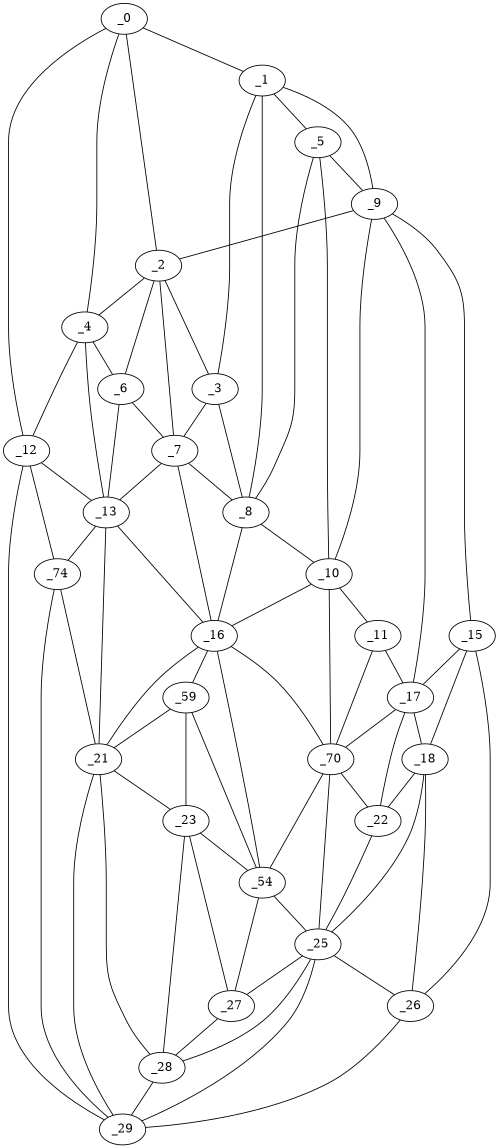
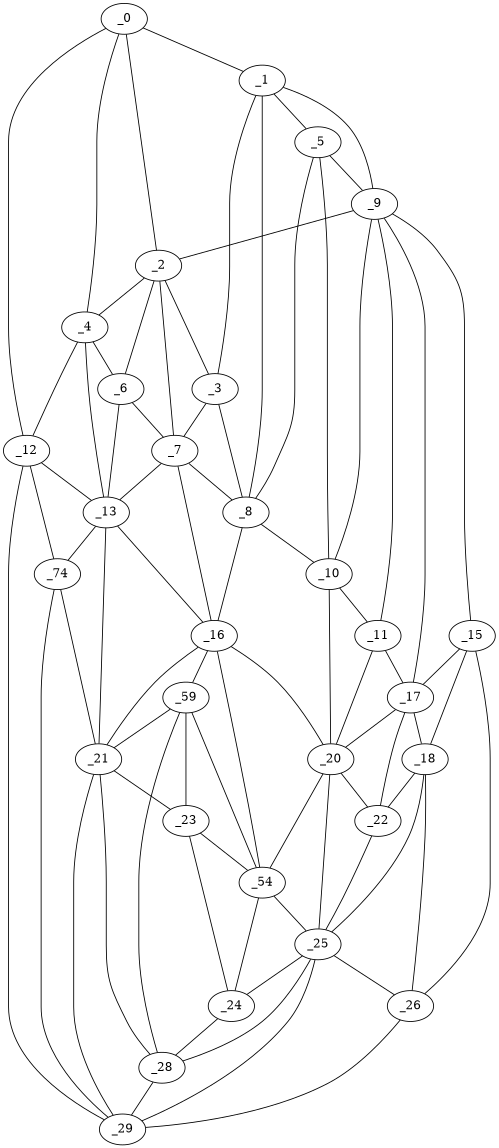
edge "_9" -- "_11": added
edge "_10" -- "_16": removed
node "_70": label "_70" -> "_20"
edge "_23" -- "_28": now "_59" -- "_28"
node "_27": label "_27" -> "_24"
